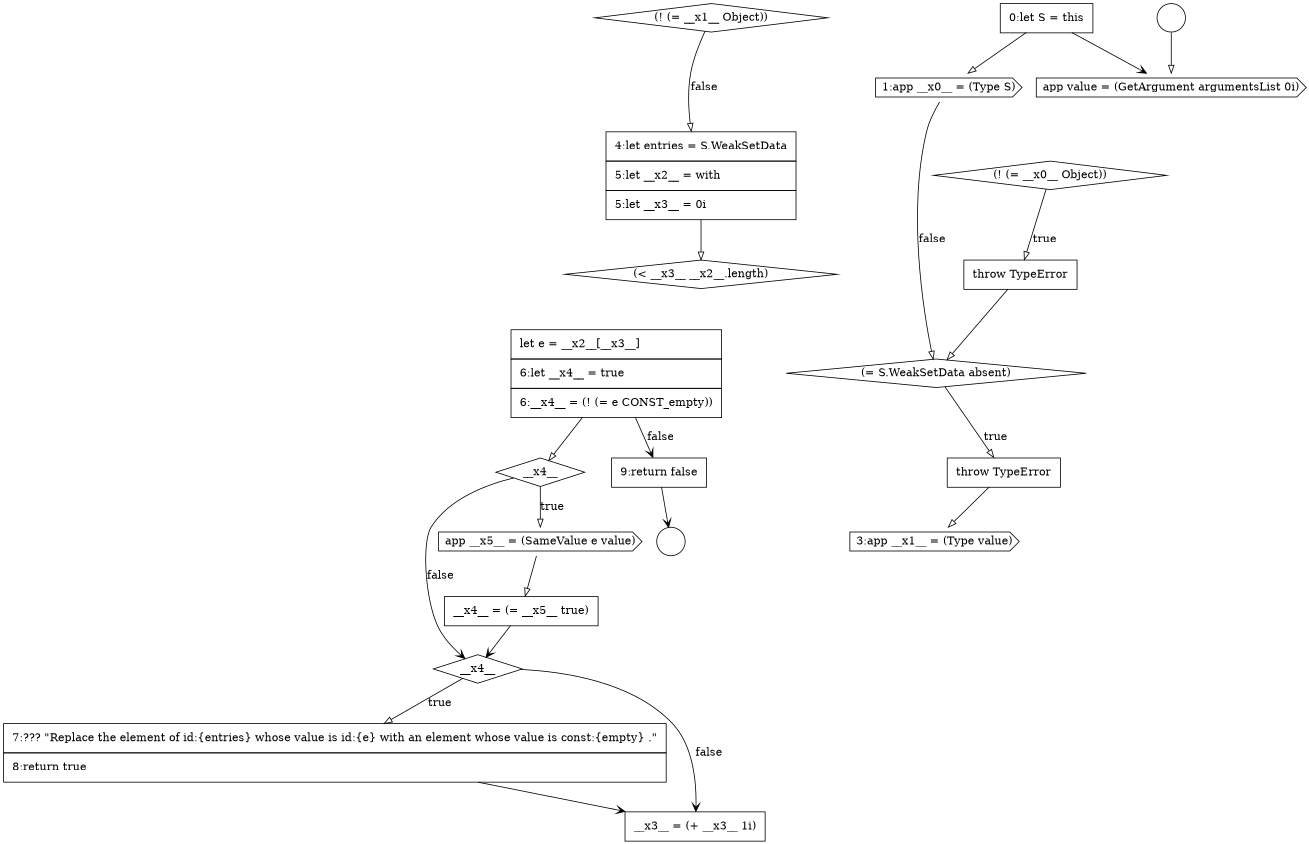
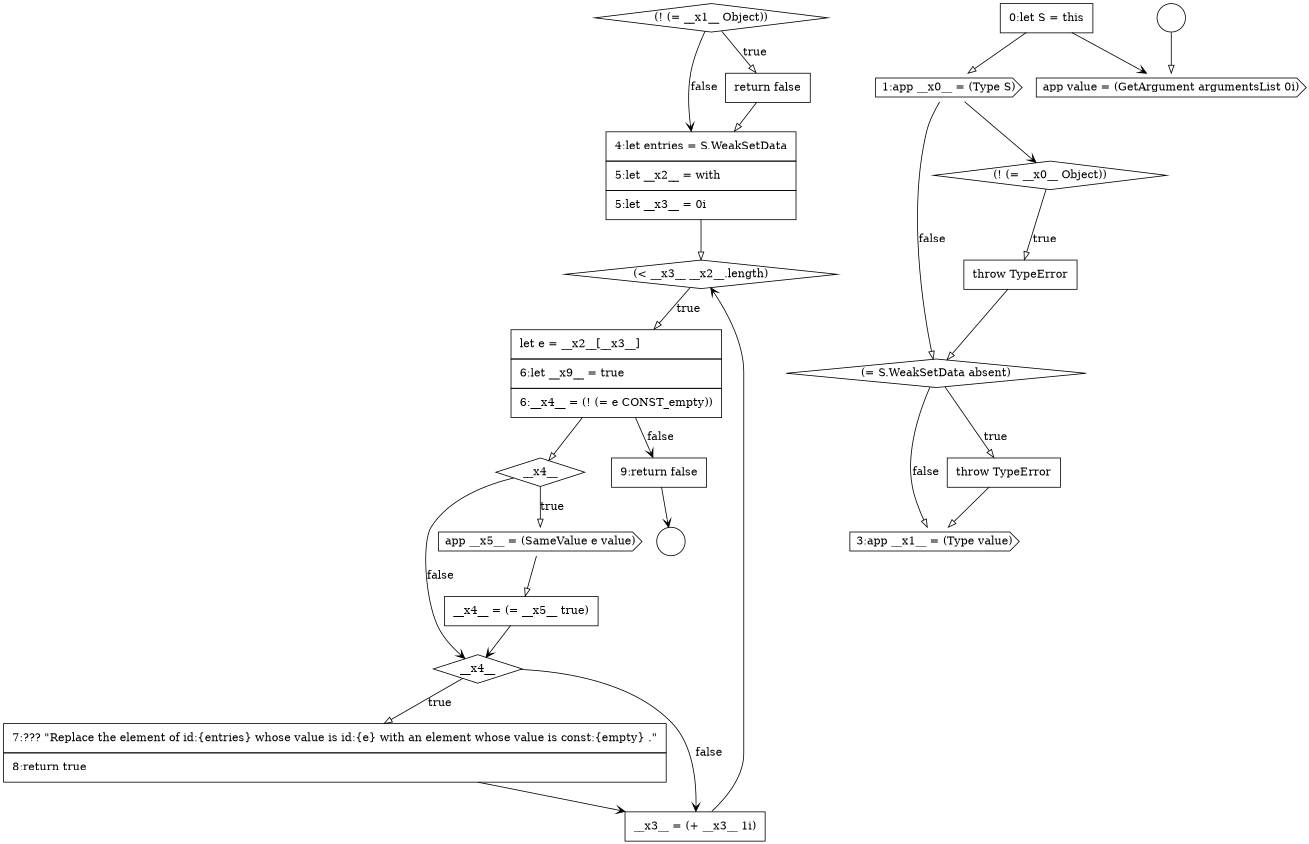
edge "(! (= __x1__ Object))" -> "4:let entries = S.WeakSetData": arrowhead onormal -> vee
node "return false": added
edge "1:app __x0__ = (Type S)" -> "(! (= __x0__ Object))": added
edge "(< __x3__ __x2__.length)" -> "let e = __x2__[__x3__]": added, label "true"
node "let e = __x2__[__x3__]": text "6:let __x4__ = true" -> "6:let __x9__ = true"
edge "(= S.WeakSetData absent)" -> "3:app __x1__ = (Type value)": added, label "false"
edge "__x3__ = (+ __x3__ 1i)" -> "(< __x3__ __x2__.length)": added
